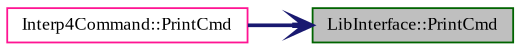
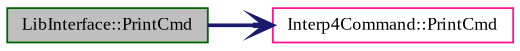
edge "Interp4Command::PrintCmd" -> "LibInterface::PrintCmd": reversed
